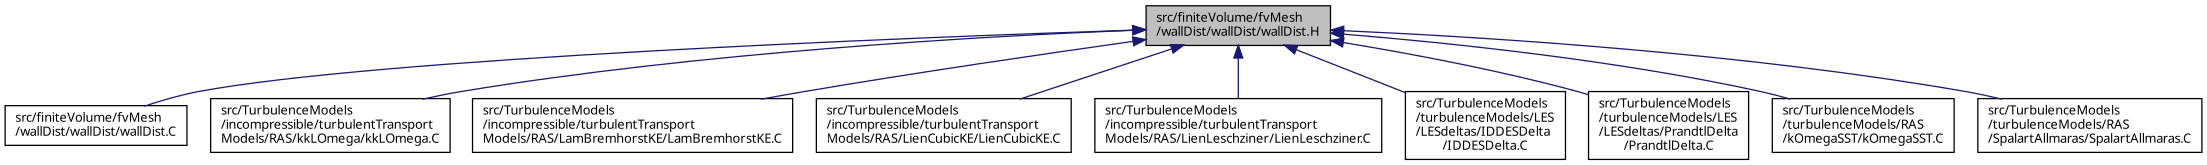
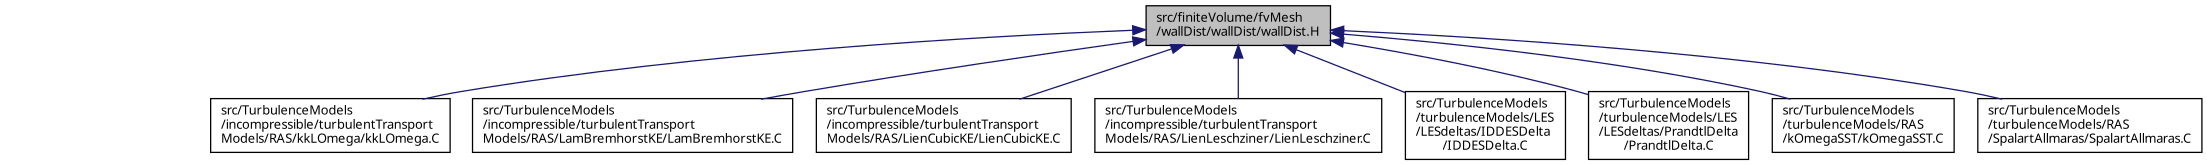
node "src/finiteVolume/fvMesh /wallDist/wallDist/wallDist.C": removed
